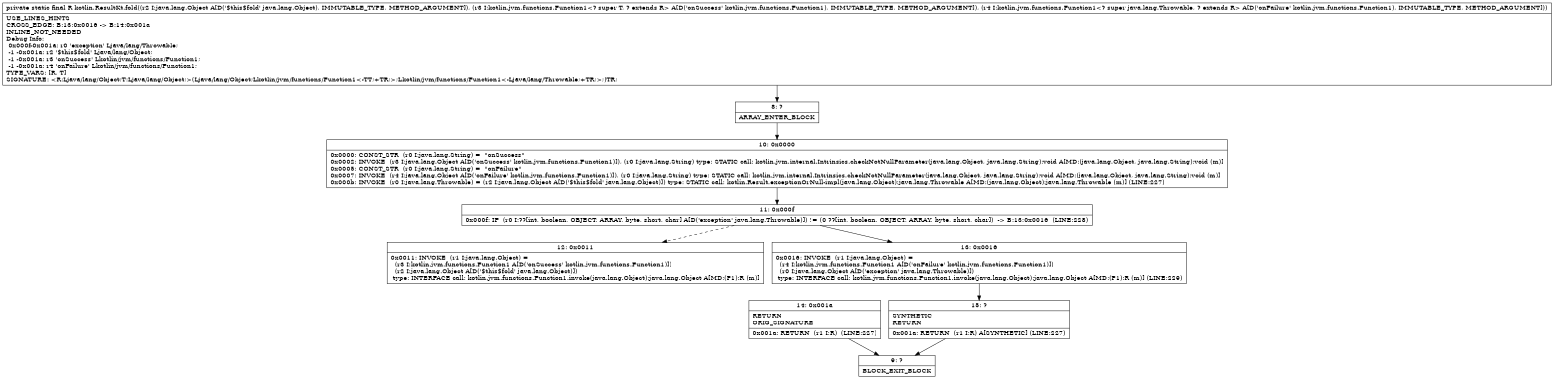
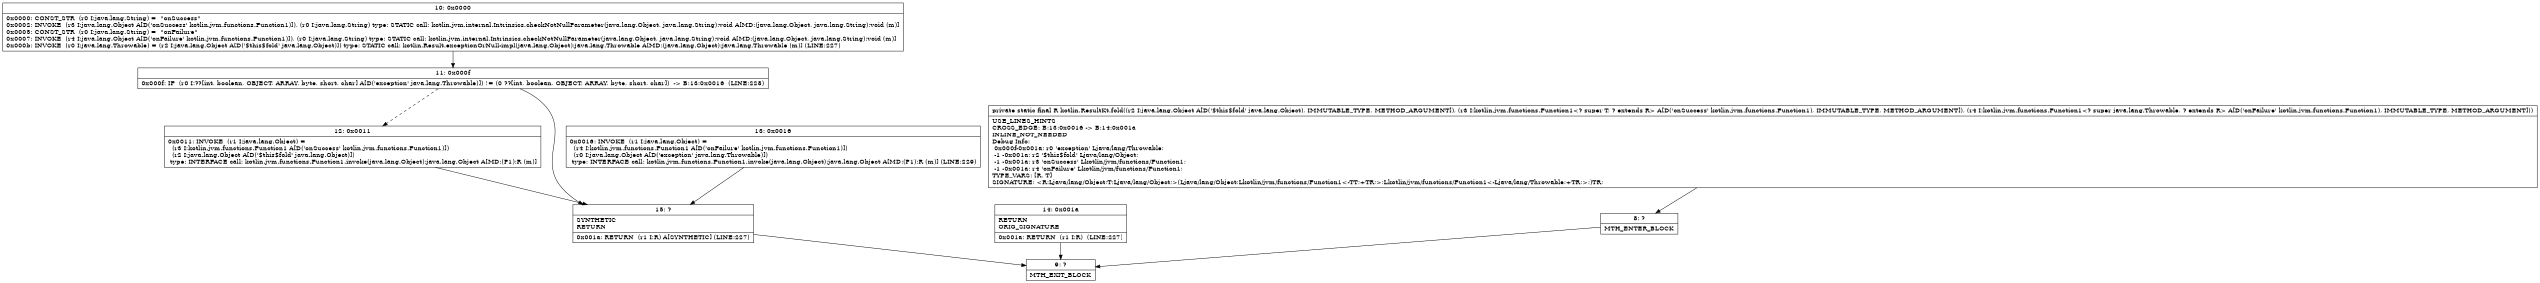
node "8: ?": text "ARRAY_ENTER_BLOCK" -> "MTH_ENTER_BLOCK"
edge "8: ?" -> "10: 0x0000": now "8: ?" -> "9: ?"
edge "12: 0x0011" -> "15: ?": added
edge "11: 0x000f" -> "13: 0x0016": now "11: 0x000f" -> "15: ?"
node "9: ?": text "BLOCK_EXIT_BLOCK" -> "MTH_EXIT_BLOCK"
